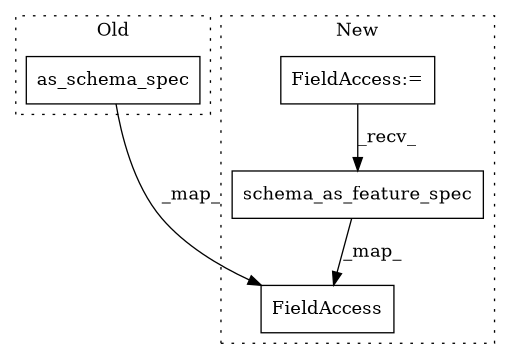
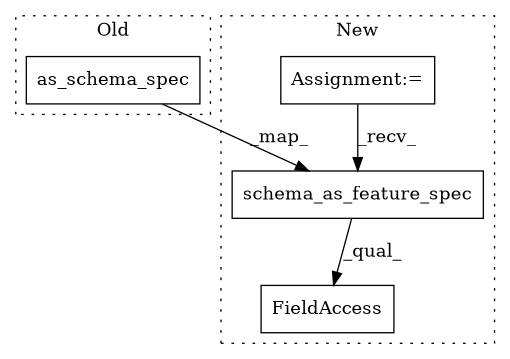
node "FieldAccess:=": label "FieldAccess:=" -> "Assignment:="
edge "as_schema_spec" -> "FieldAccess": now "as_schema_spec" -> "schema_as_feature_spec"
edge "schema_as_feature_spec" -> "FieldAccess": label "_map_" -> "_qual_"
